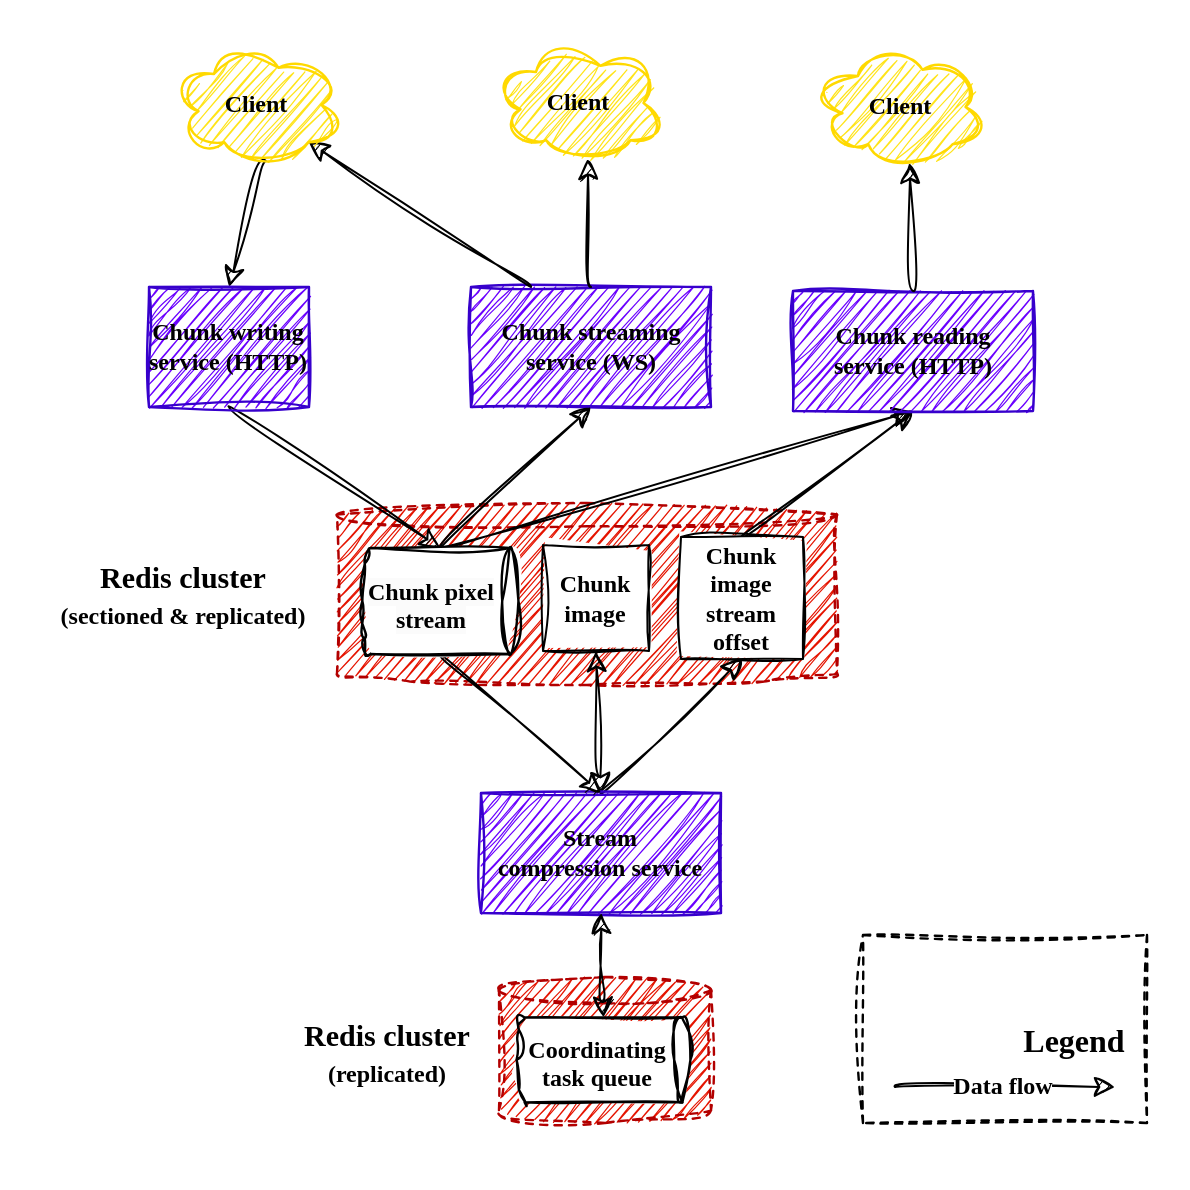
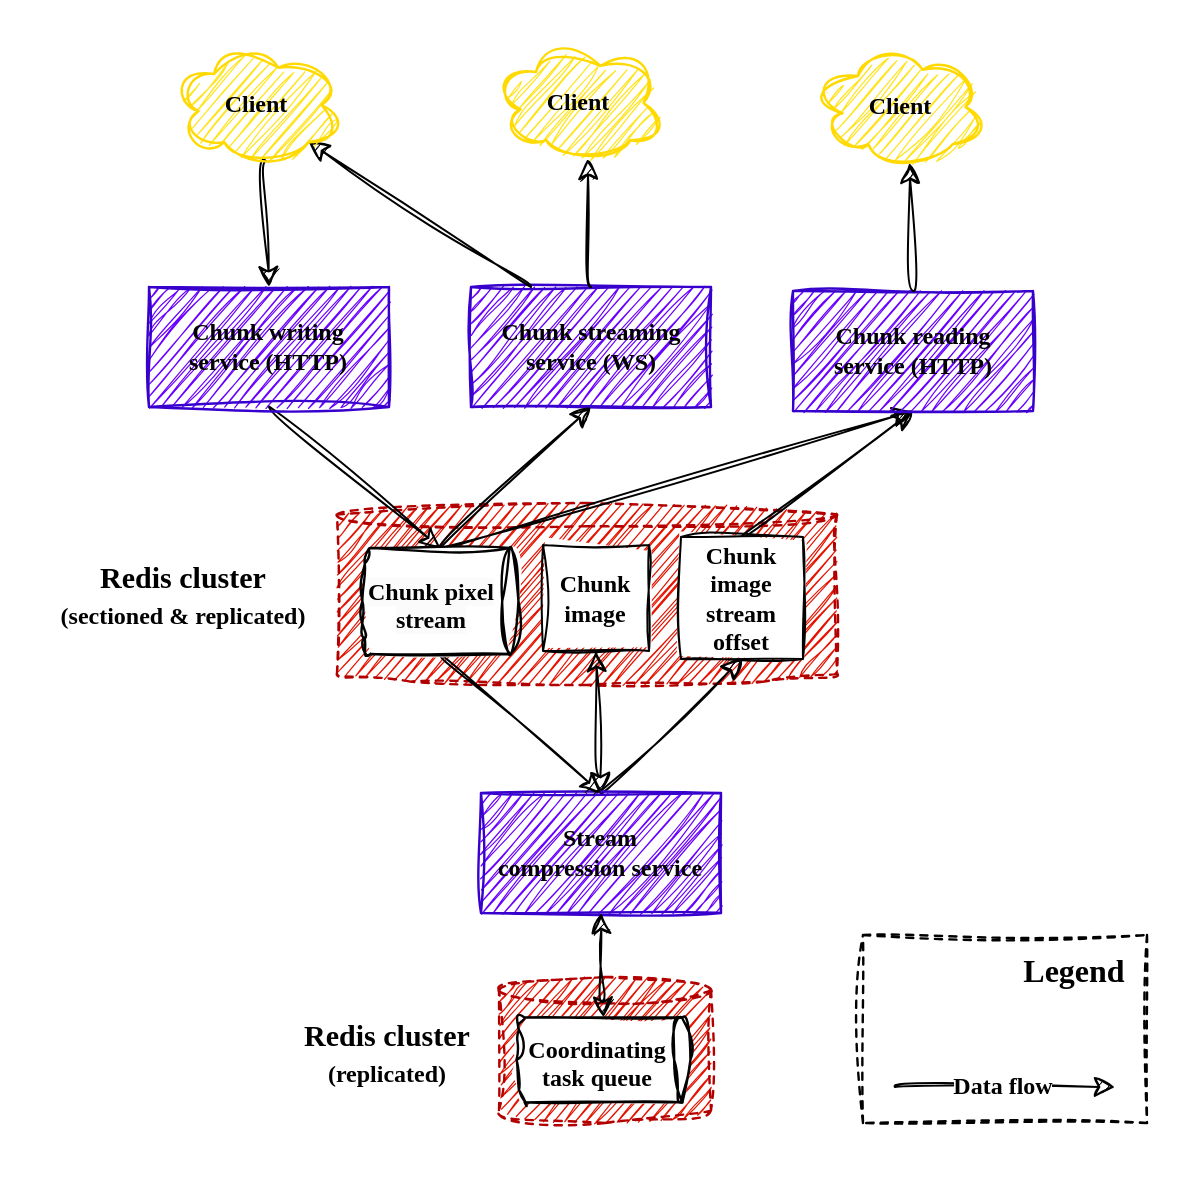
node "Chunk writing service (HTTP)": size 160x120 -> 240x120
node "Legend": moved (1075, 1041) -> (1075, 971)
